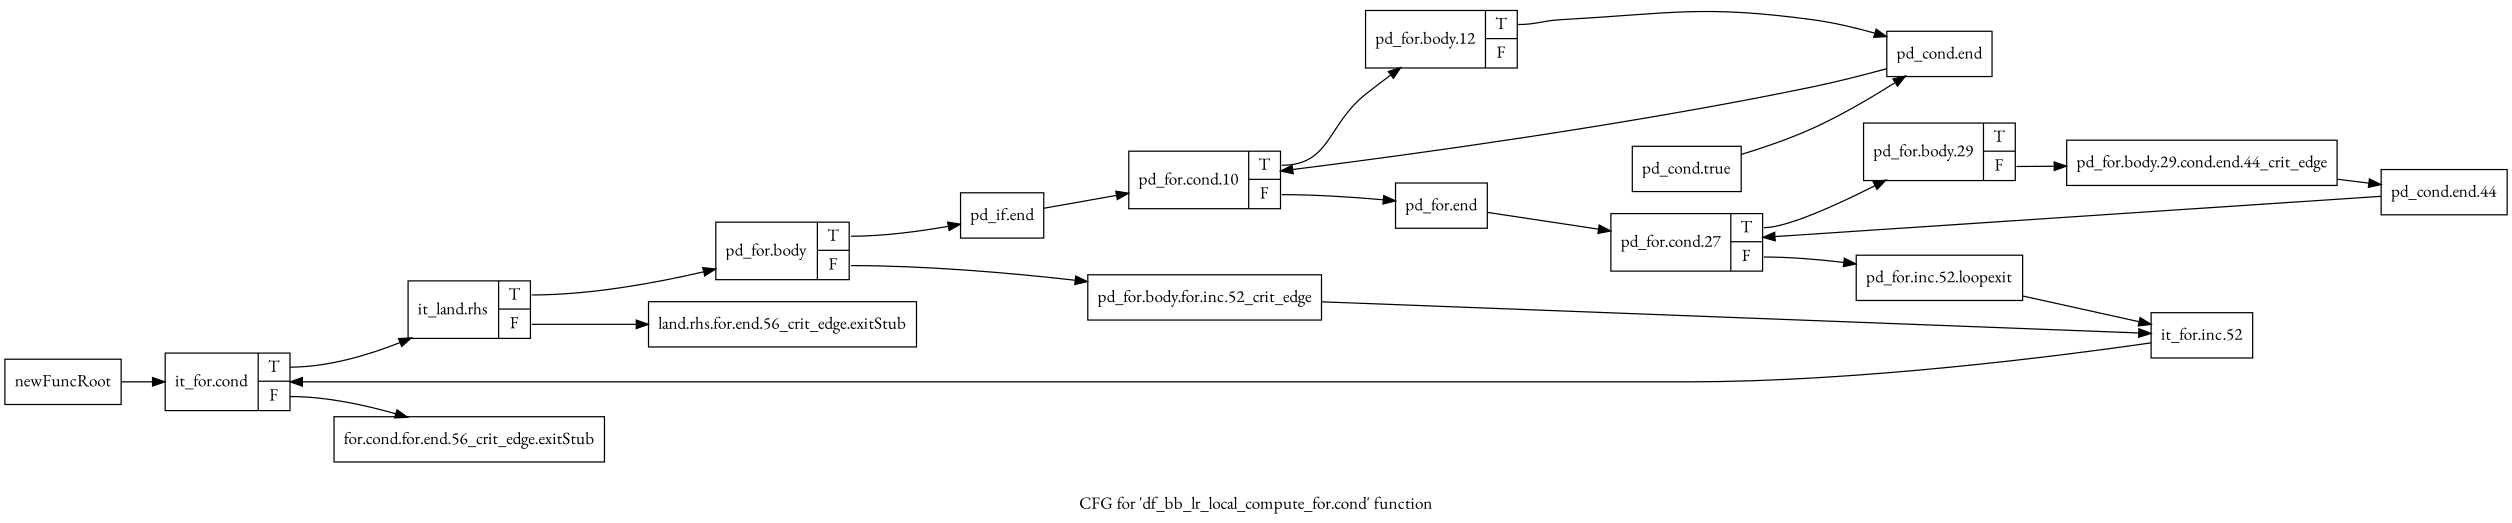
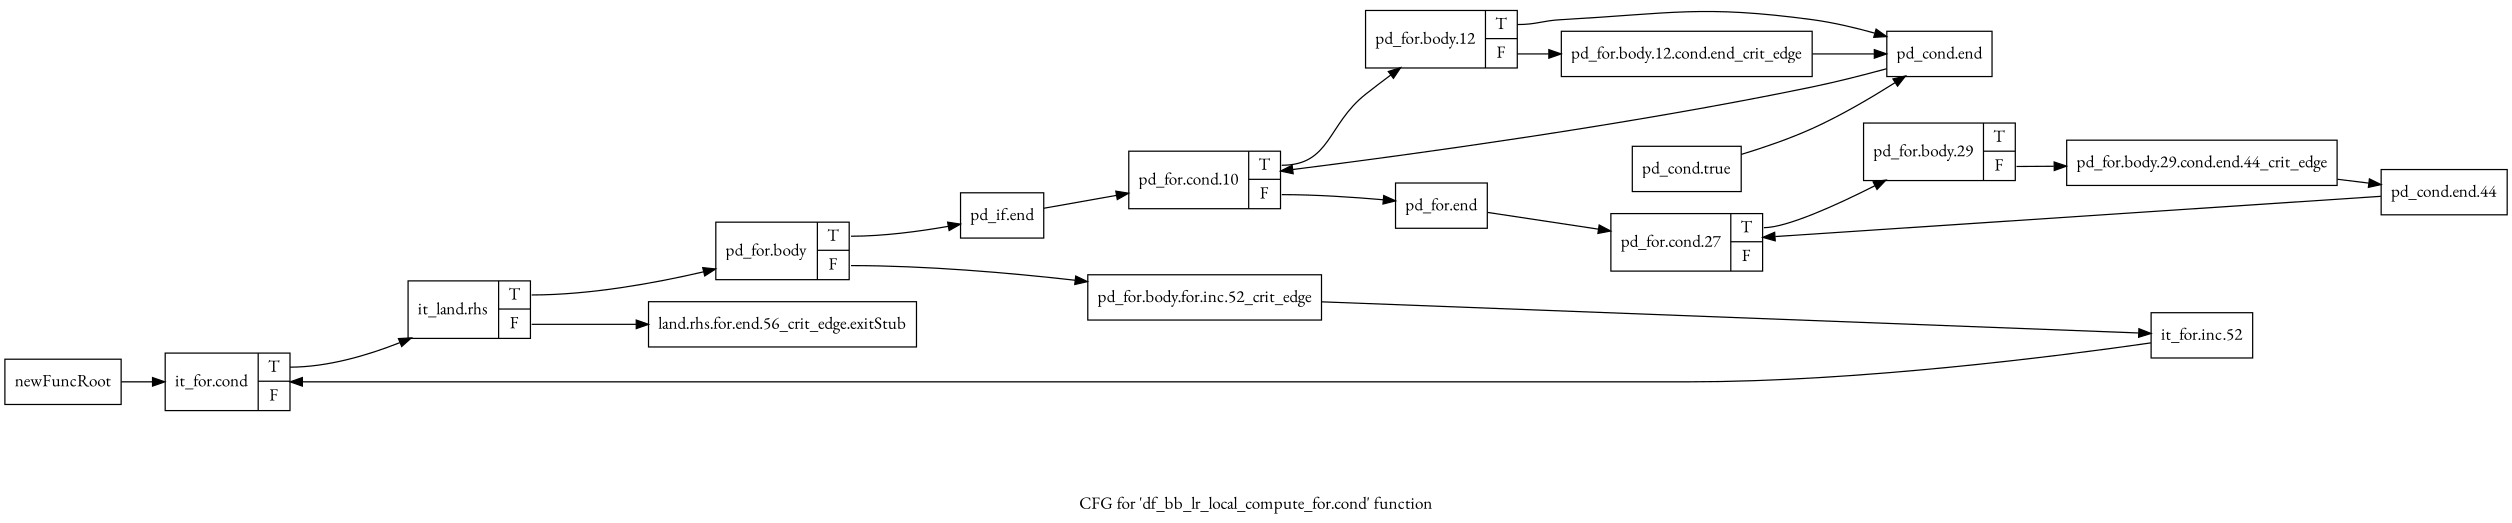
node "pd_for.body.12.cond.end_crit_edge": added
node "pd_for.inc.52.loopexit": removed
node "for.cond.for.end.56_crit_edge.exitStub": removed
